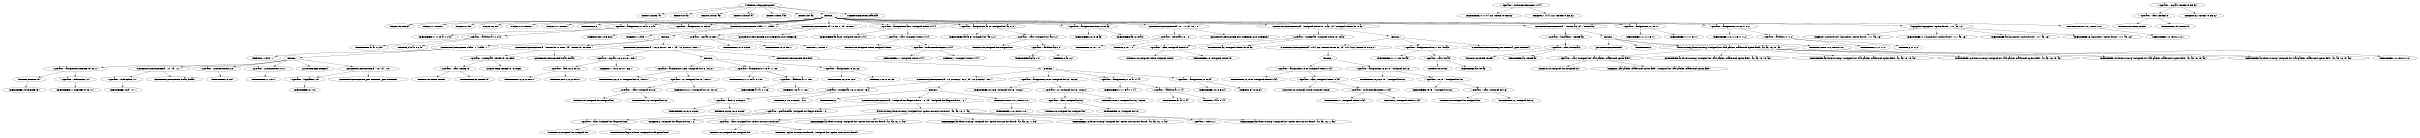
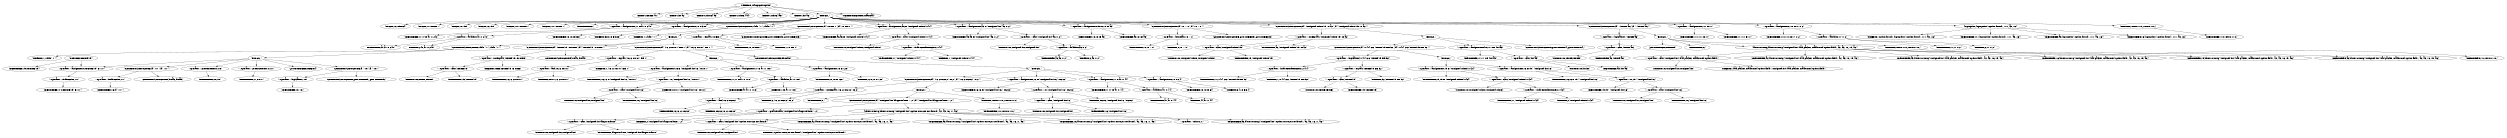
edge "(<operator>.equals,v8 == 1)" -> "(IDENTIFIER,v8,v8 = 388)": now "(<operator>.assignment,v8 = 388)" -> "(IDENTIFIER,v8,v8 = 388)"
node "(<operator>.logicalAnd,v7[1] && (_BYTE)v9 == 52)": added
node "(LOCAL,0xFF,(_BYTE)v9 != 0xFF)": label "(LOCAL,0xFF,(_BYTE)v9 != 0xFF)" -> "(LITERAL,0xFF,(_BYTE)v9 != 0xFF)"
edge "(<operator>.assignment,LOBYTE(v9) = *v7)" -> "(LOBYTE,LOBYTE(v9))": reversed
